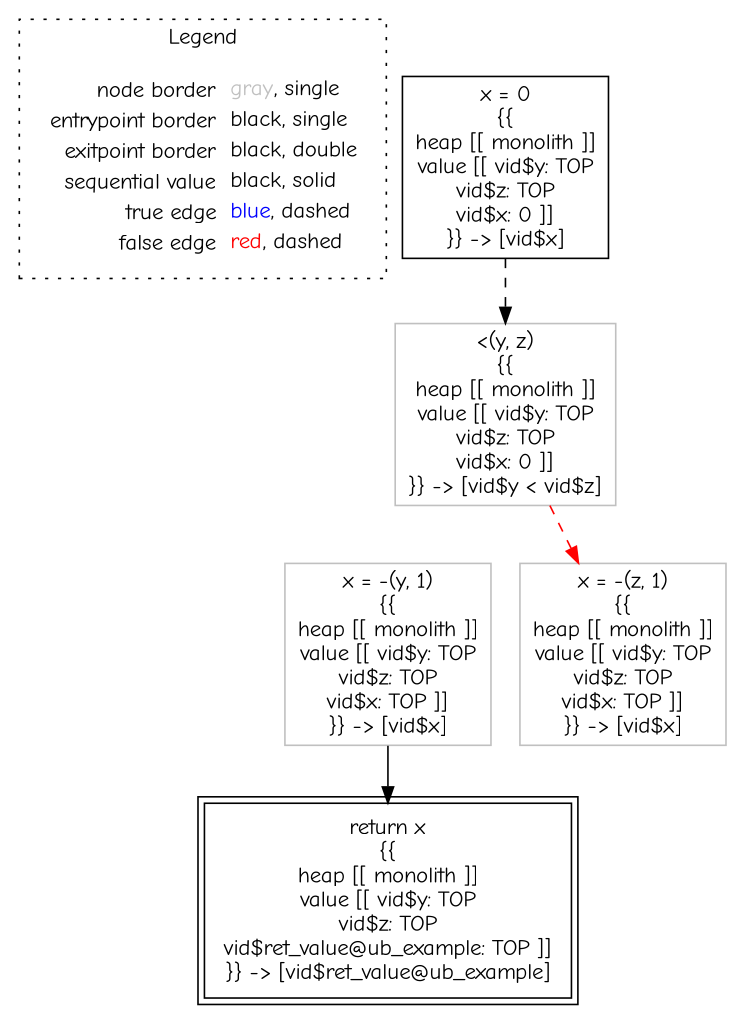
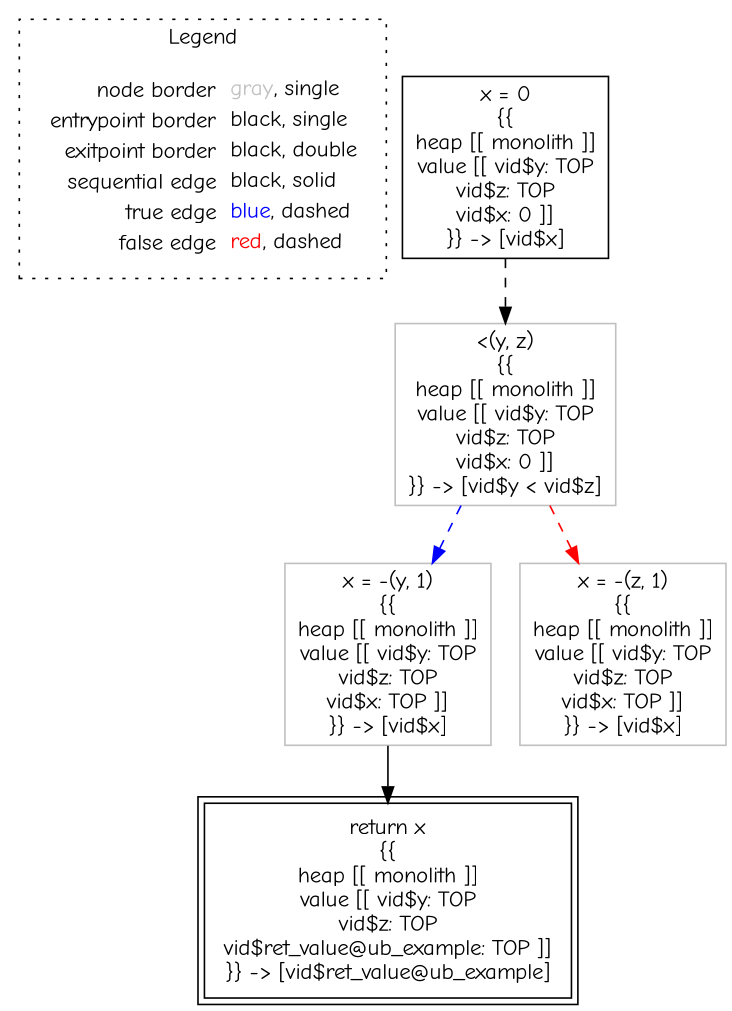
node "node border": text "sequential value" -> "sequential edge"
edge "<(y, z)" -> "x = -(y, 1)": added
